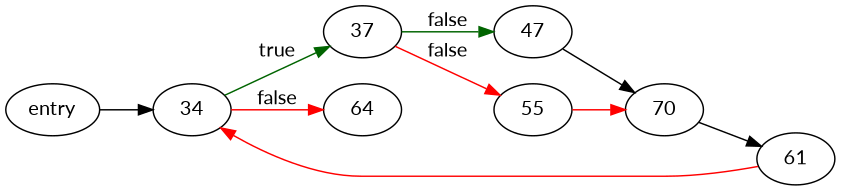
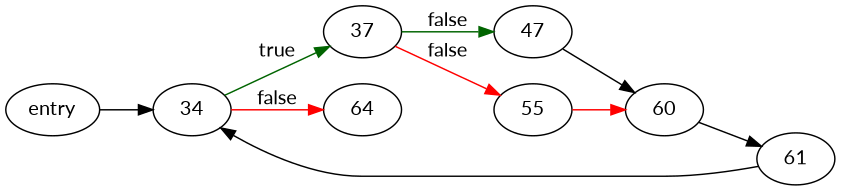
node "70": label "70" -> "60"
edge "61" -> "34": color red -> black
